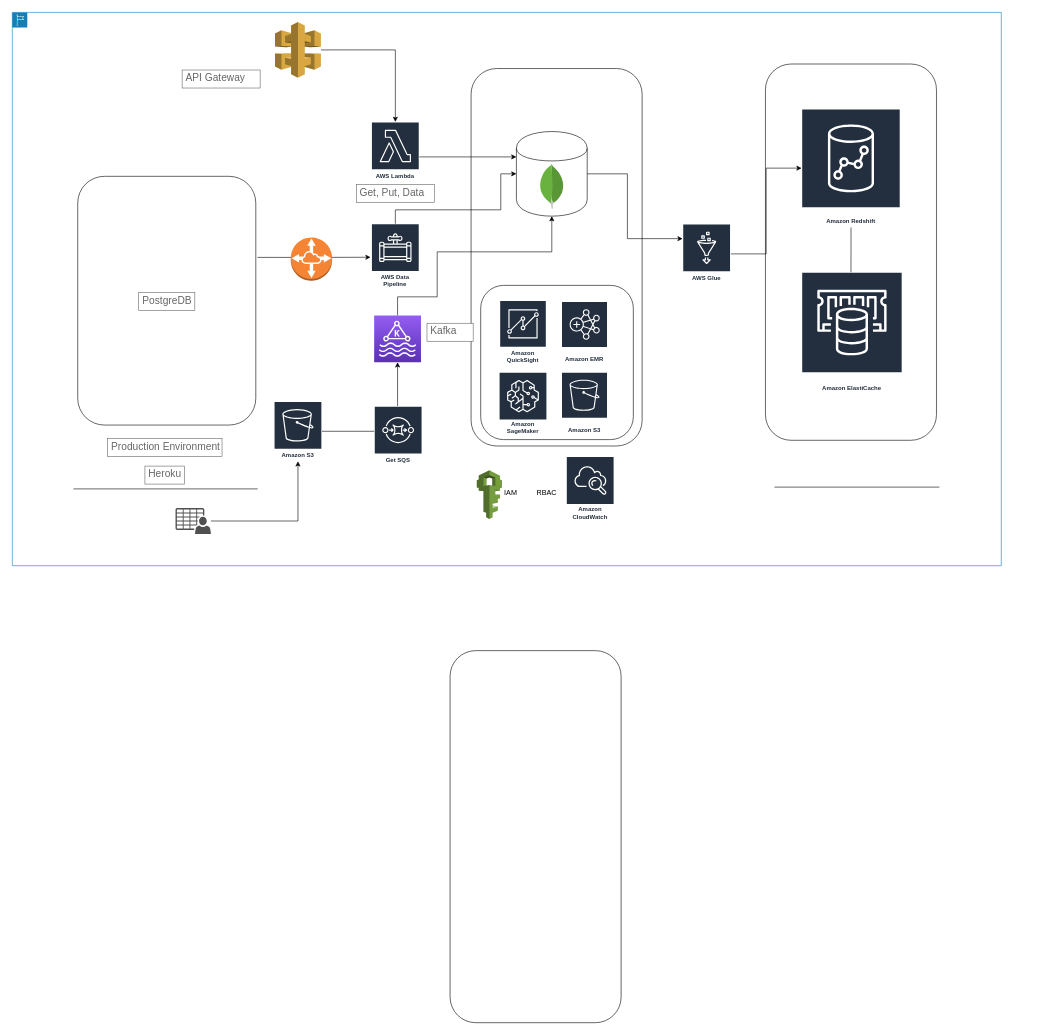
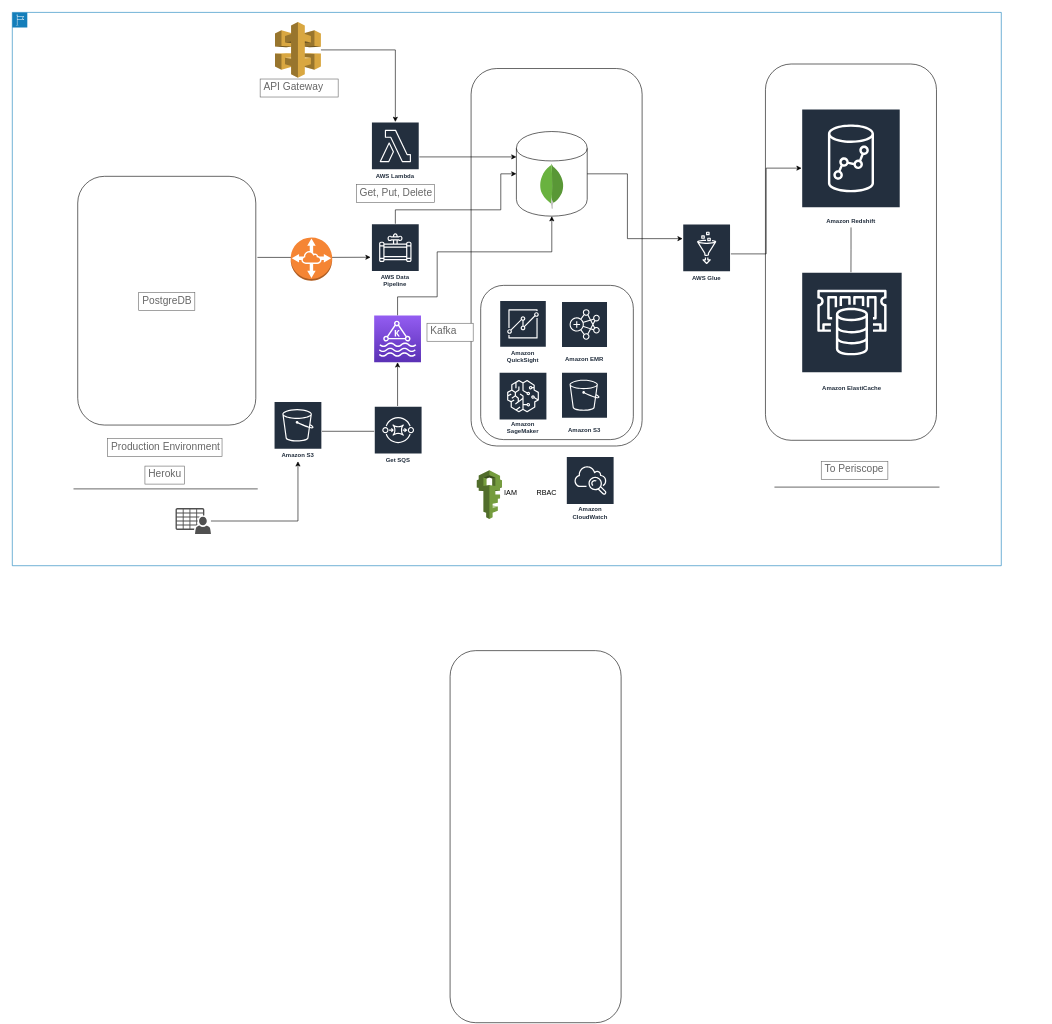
node "API Gateway": moved (221, 79) -> (299, 88)
node "Get, Put, Data": label "Get, Put, Data" -> "Get, Put, Delete"
node "To Periscope": added
